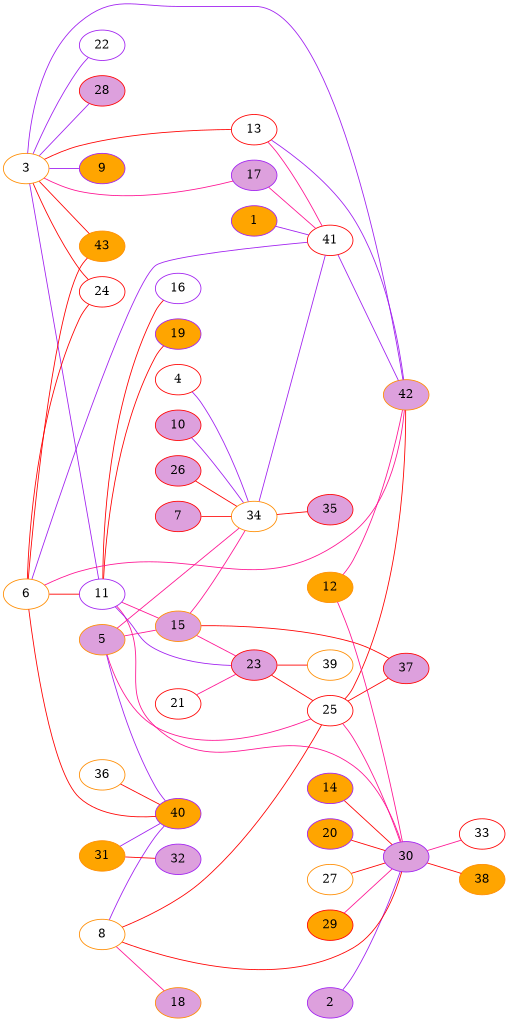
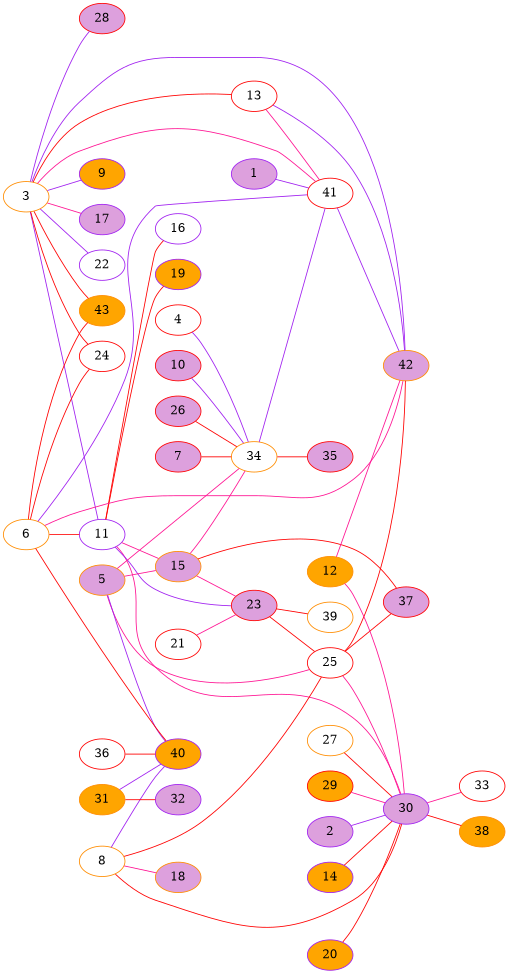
edge "17" -- "41": now "3" -- "41"
node "1": fillcolor orange -> plum
node "36": color darkorange -> red
